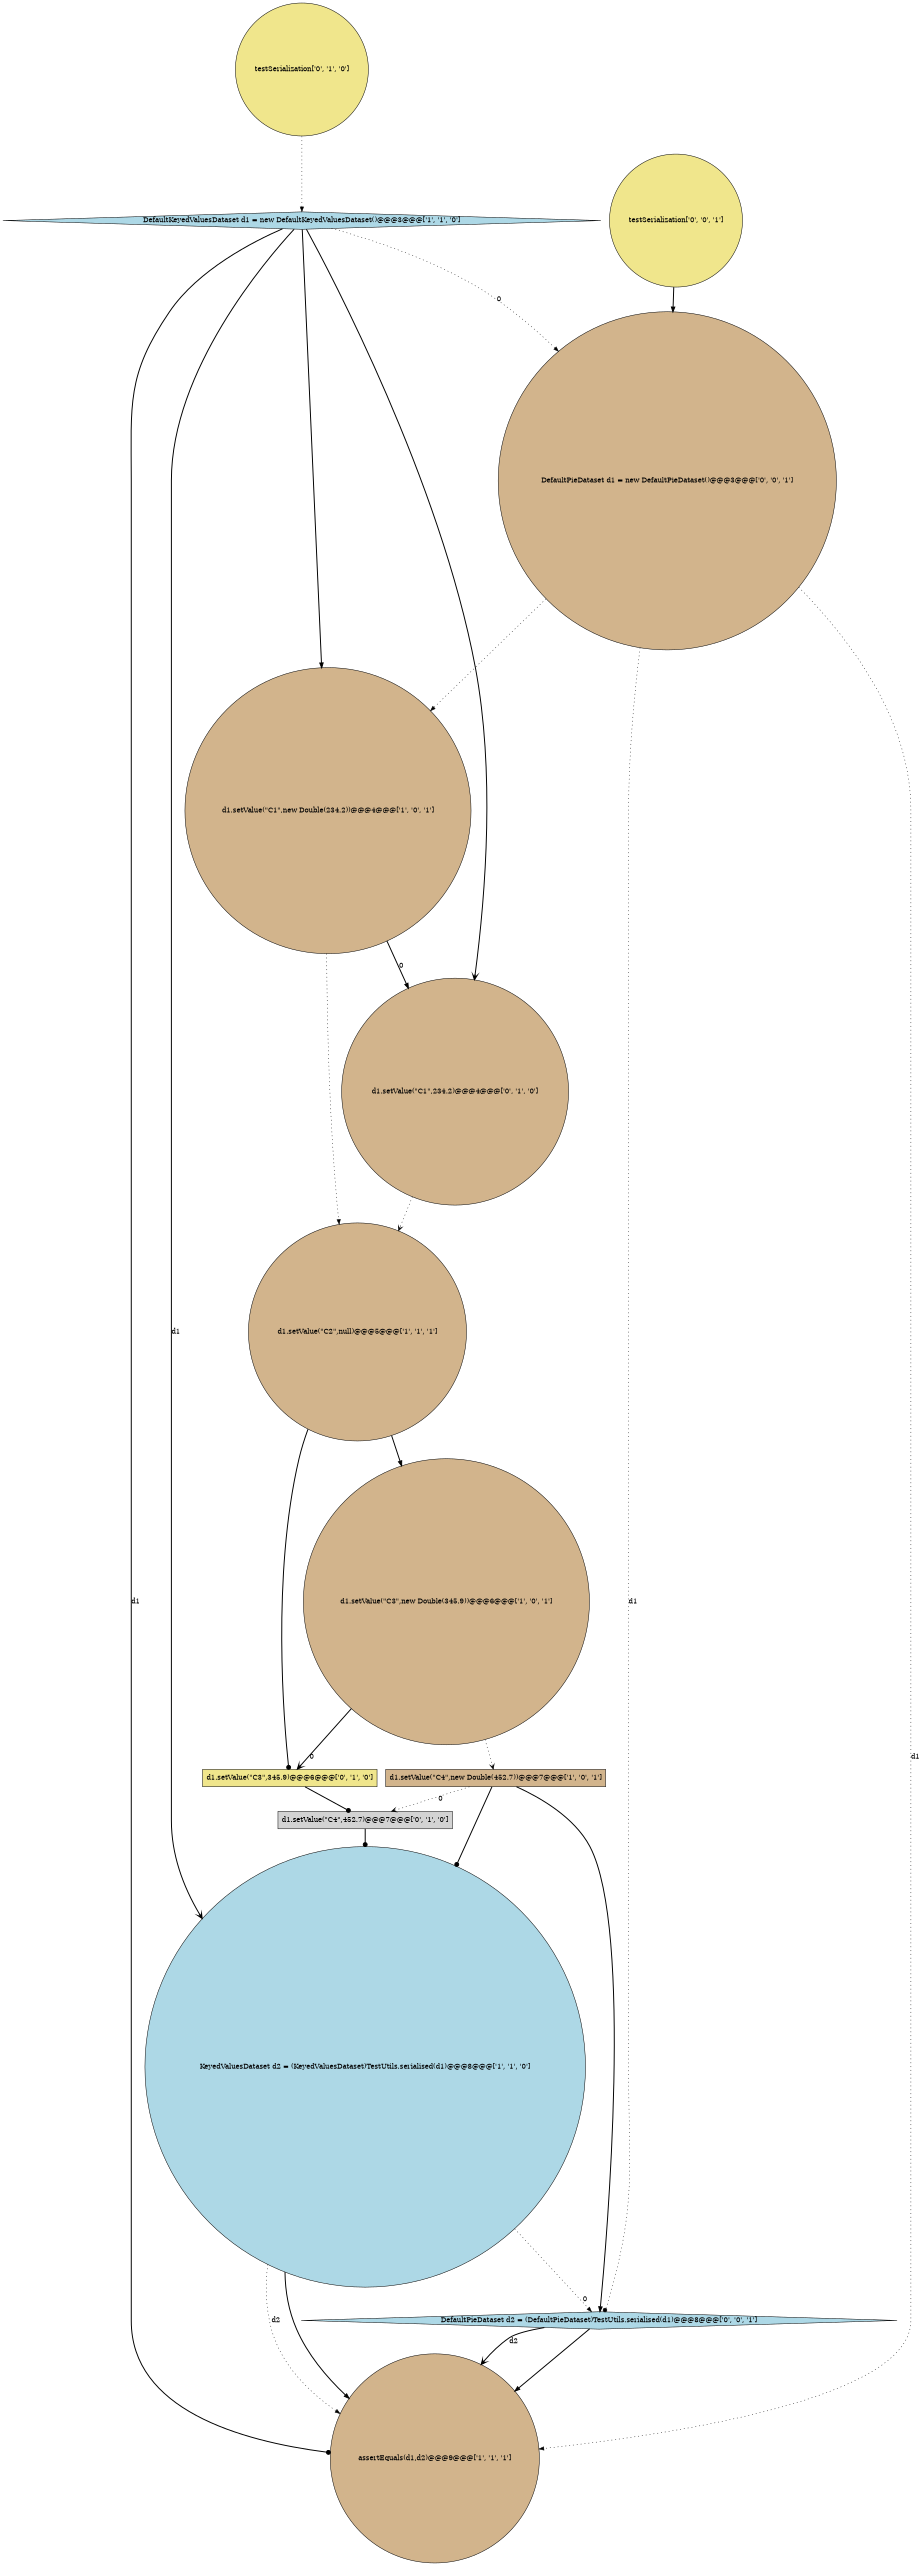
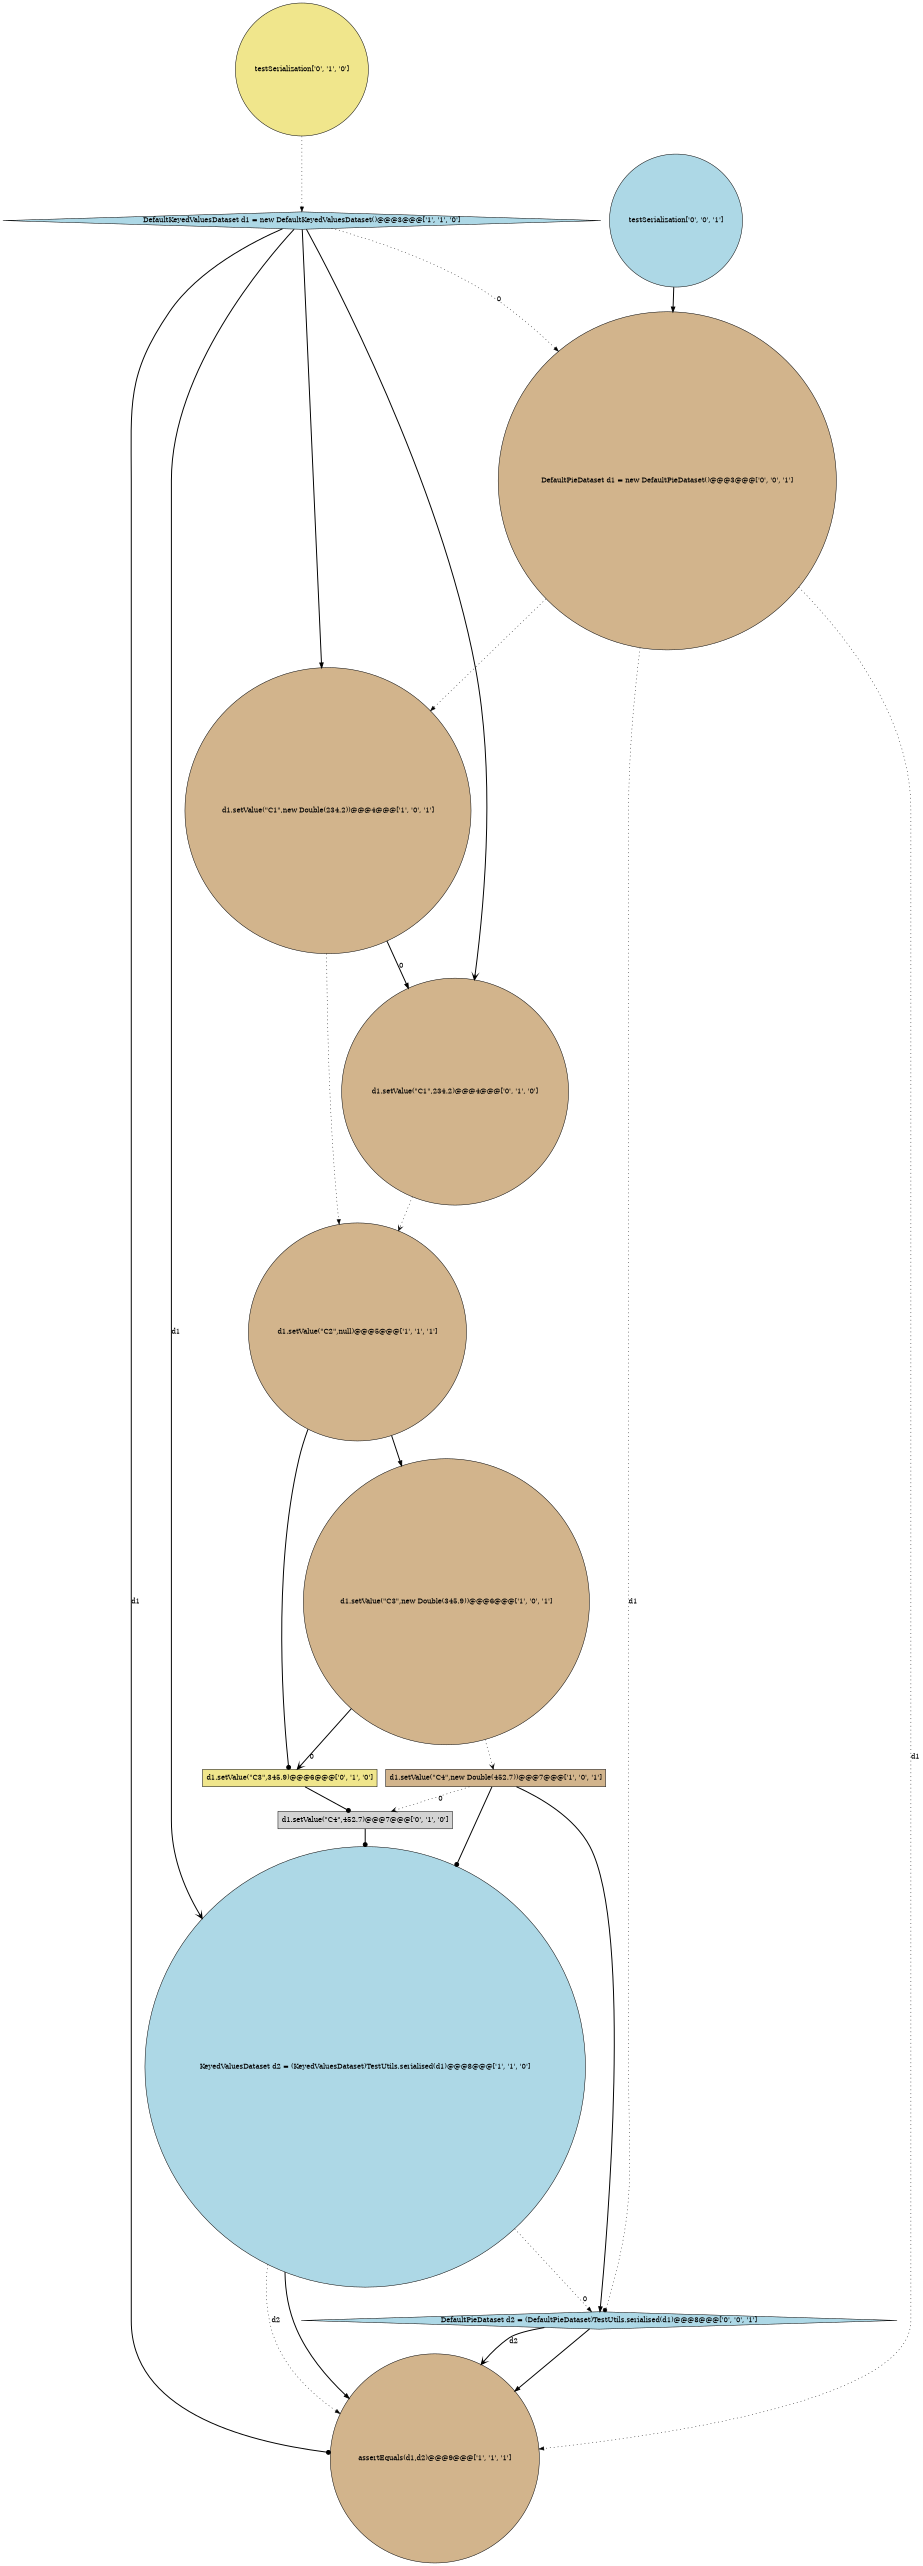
node "testSerialization['0', '0', '1']": fillcolor khaki -> lightblue
